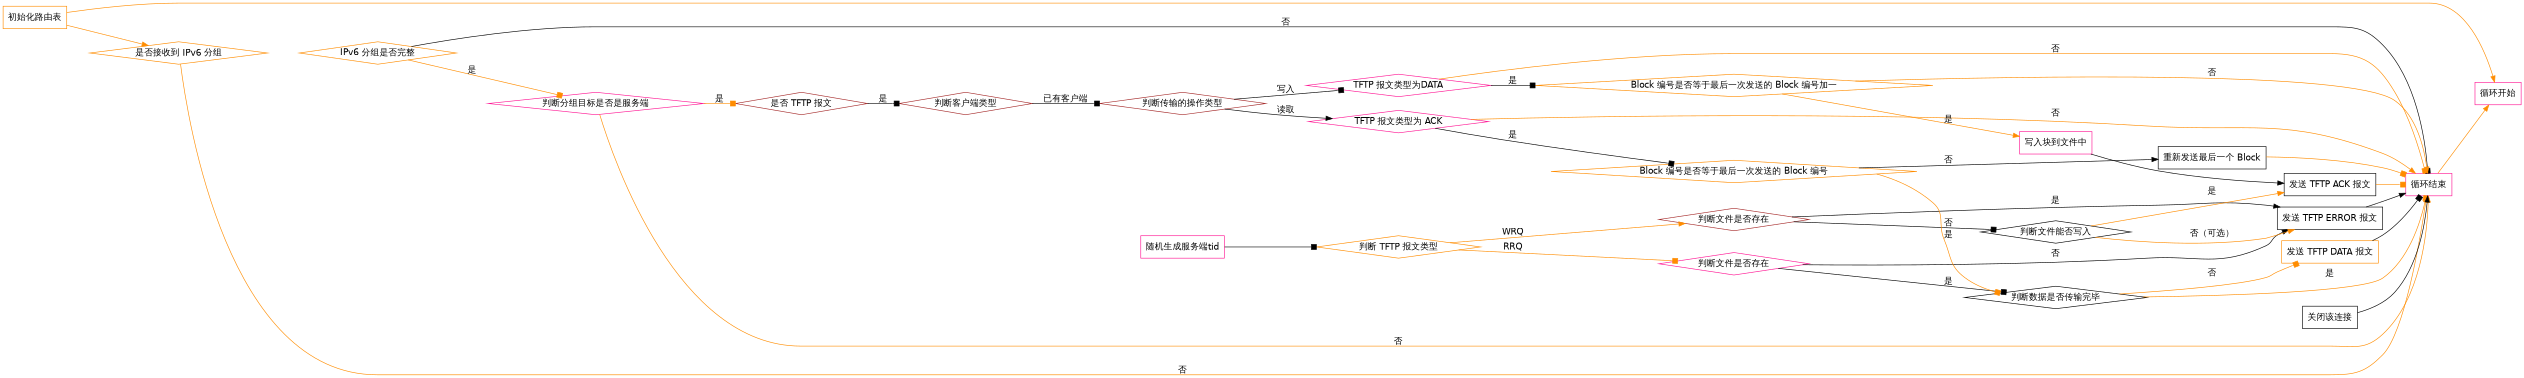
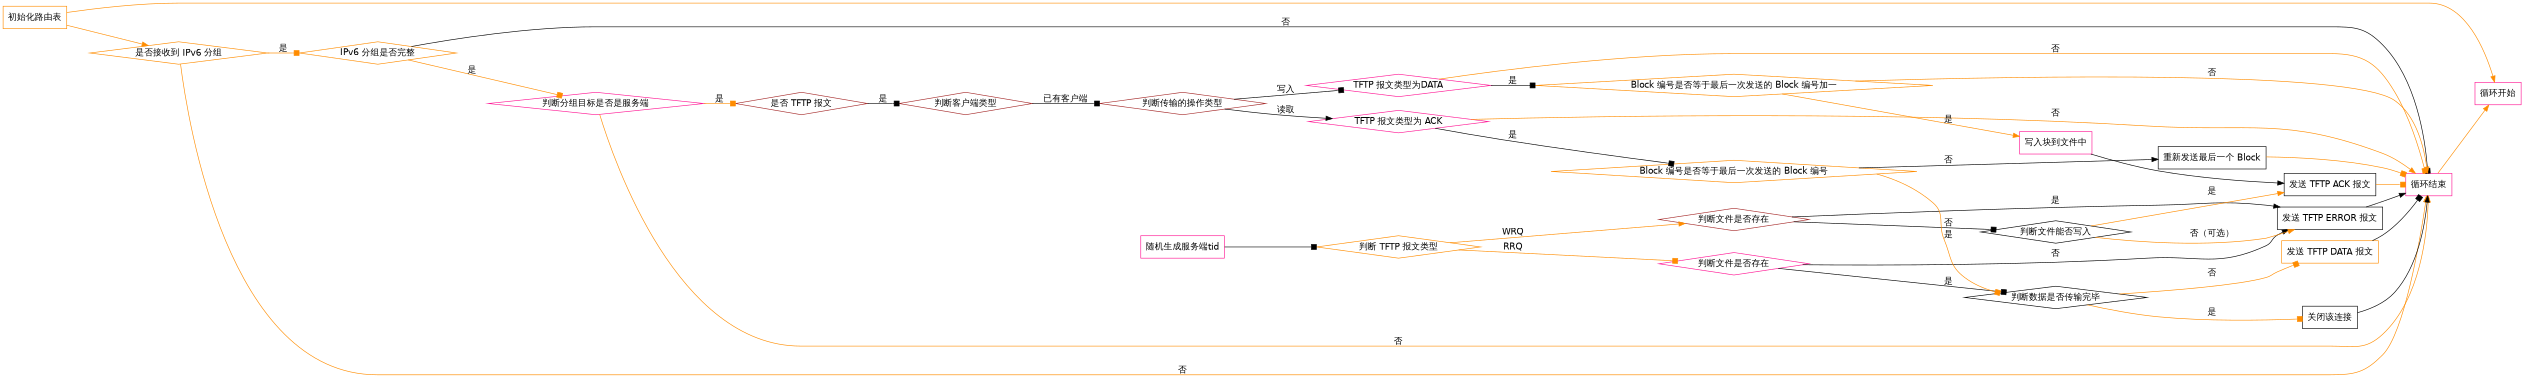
edge "是否接收到 IPv6 分组" -> "IPv6 分组是否完整": added, label "是"
edge "判断数据是否传输完毕" -> "循环结束": now "判断数据是否传输完毕" -> "关闭该连接"
